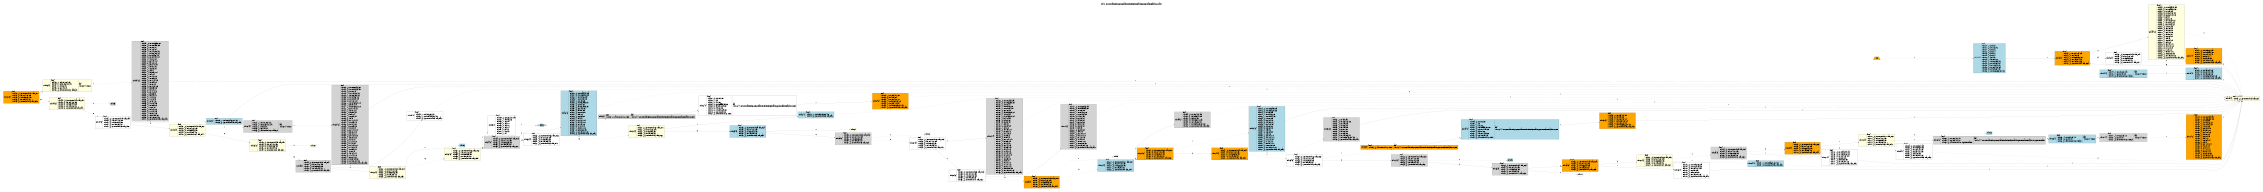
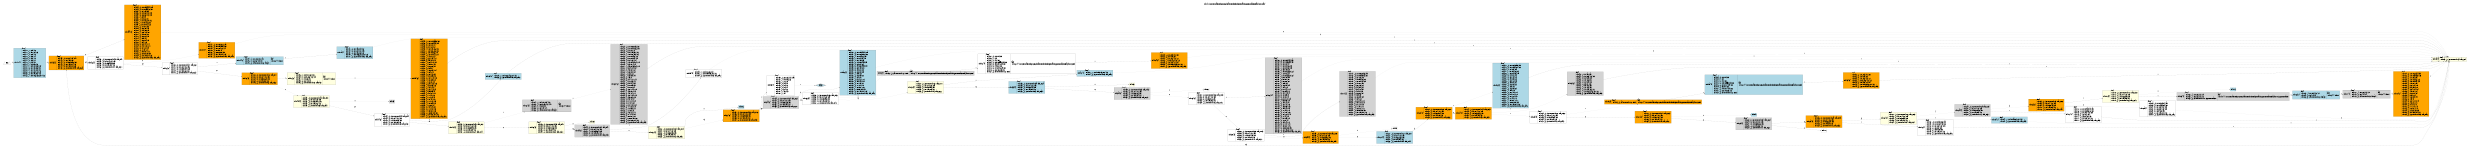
node "0x401ada [103]": fillcolor lightyellow -> orange
node "Entry": fillcolor orange -> white
node "0x40146c [22]": added
node "0x4019dd [153]": fillcolor lightgrey -> orange
node "0x401ba9 [31]": removed
node "0x401531 [25]": fillcolor lightyellow -> orange
node "0x401676 [25]": fillcolor lightgrey -> orange
